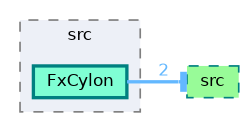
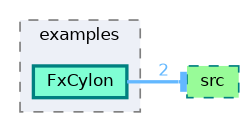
cluster "src": label "src" -> "examples"
